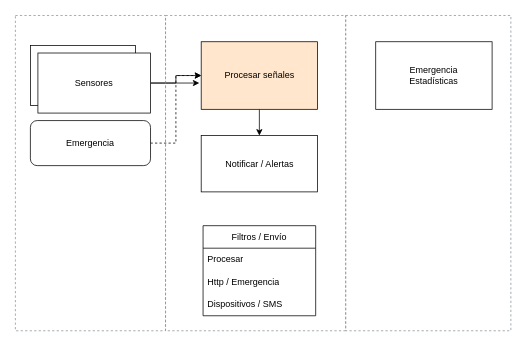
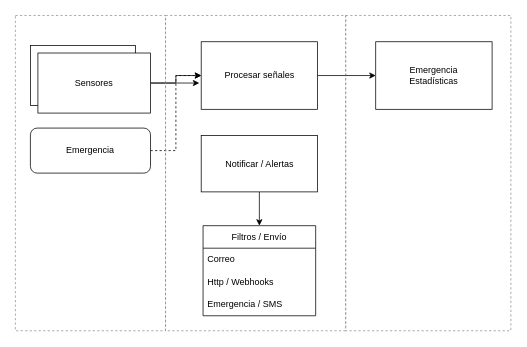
node "Procesar señales": fillcolor #ffe6cc -> #ffffff
edge "Procesar señales" -> "Emergencia Estadísticas": added
edge "Procesar señales" -> "Notificar / Alertas": removed
node "Emergencia": moved (90, 143) -> (90, 150)
edge "Notificar / Alertas" -> "Filtros / Envío": added
node "Procesar": label "Procesar" -> "Correo"
node "Http / Emergencia": label "Http / Emergencia" -> "Http / Webhooks"
node "Dispositivos / SMS": label "Dispositivos / SMS" -> "Emergencia / SMS"
